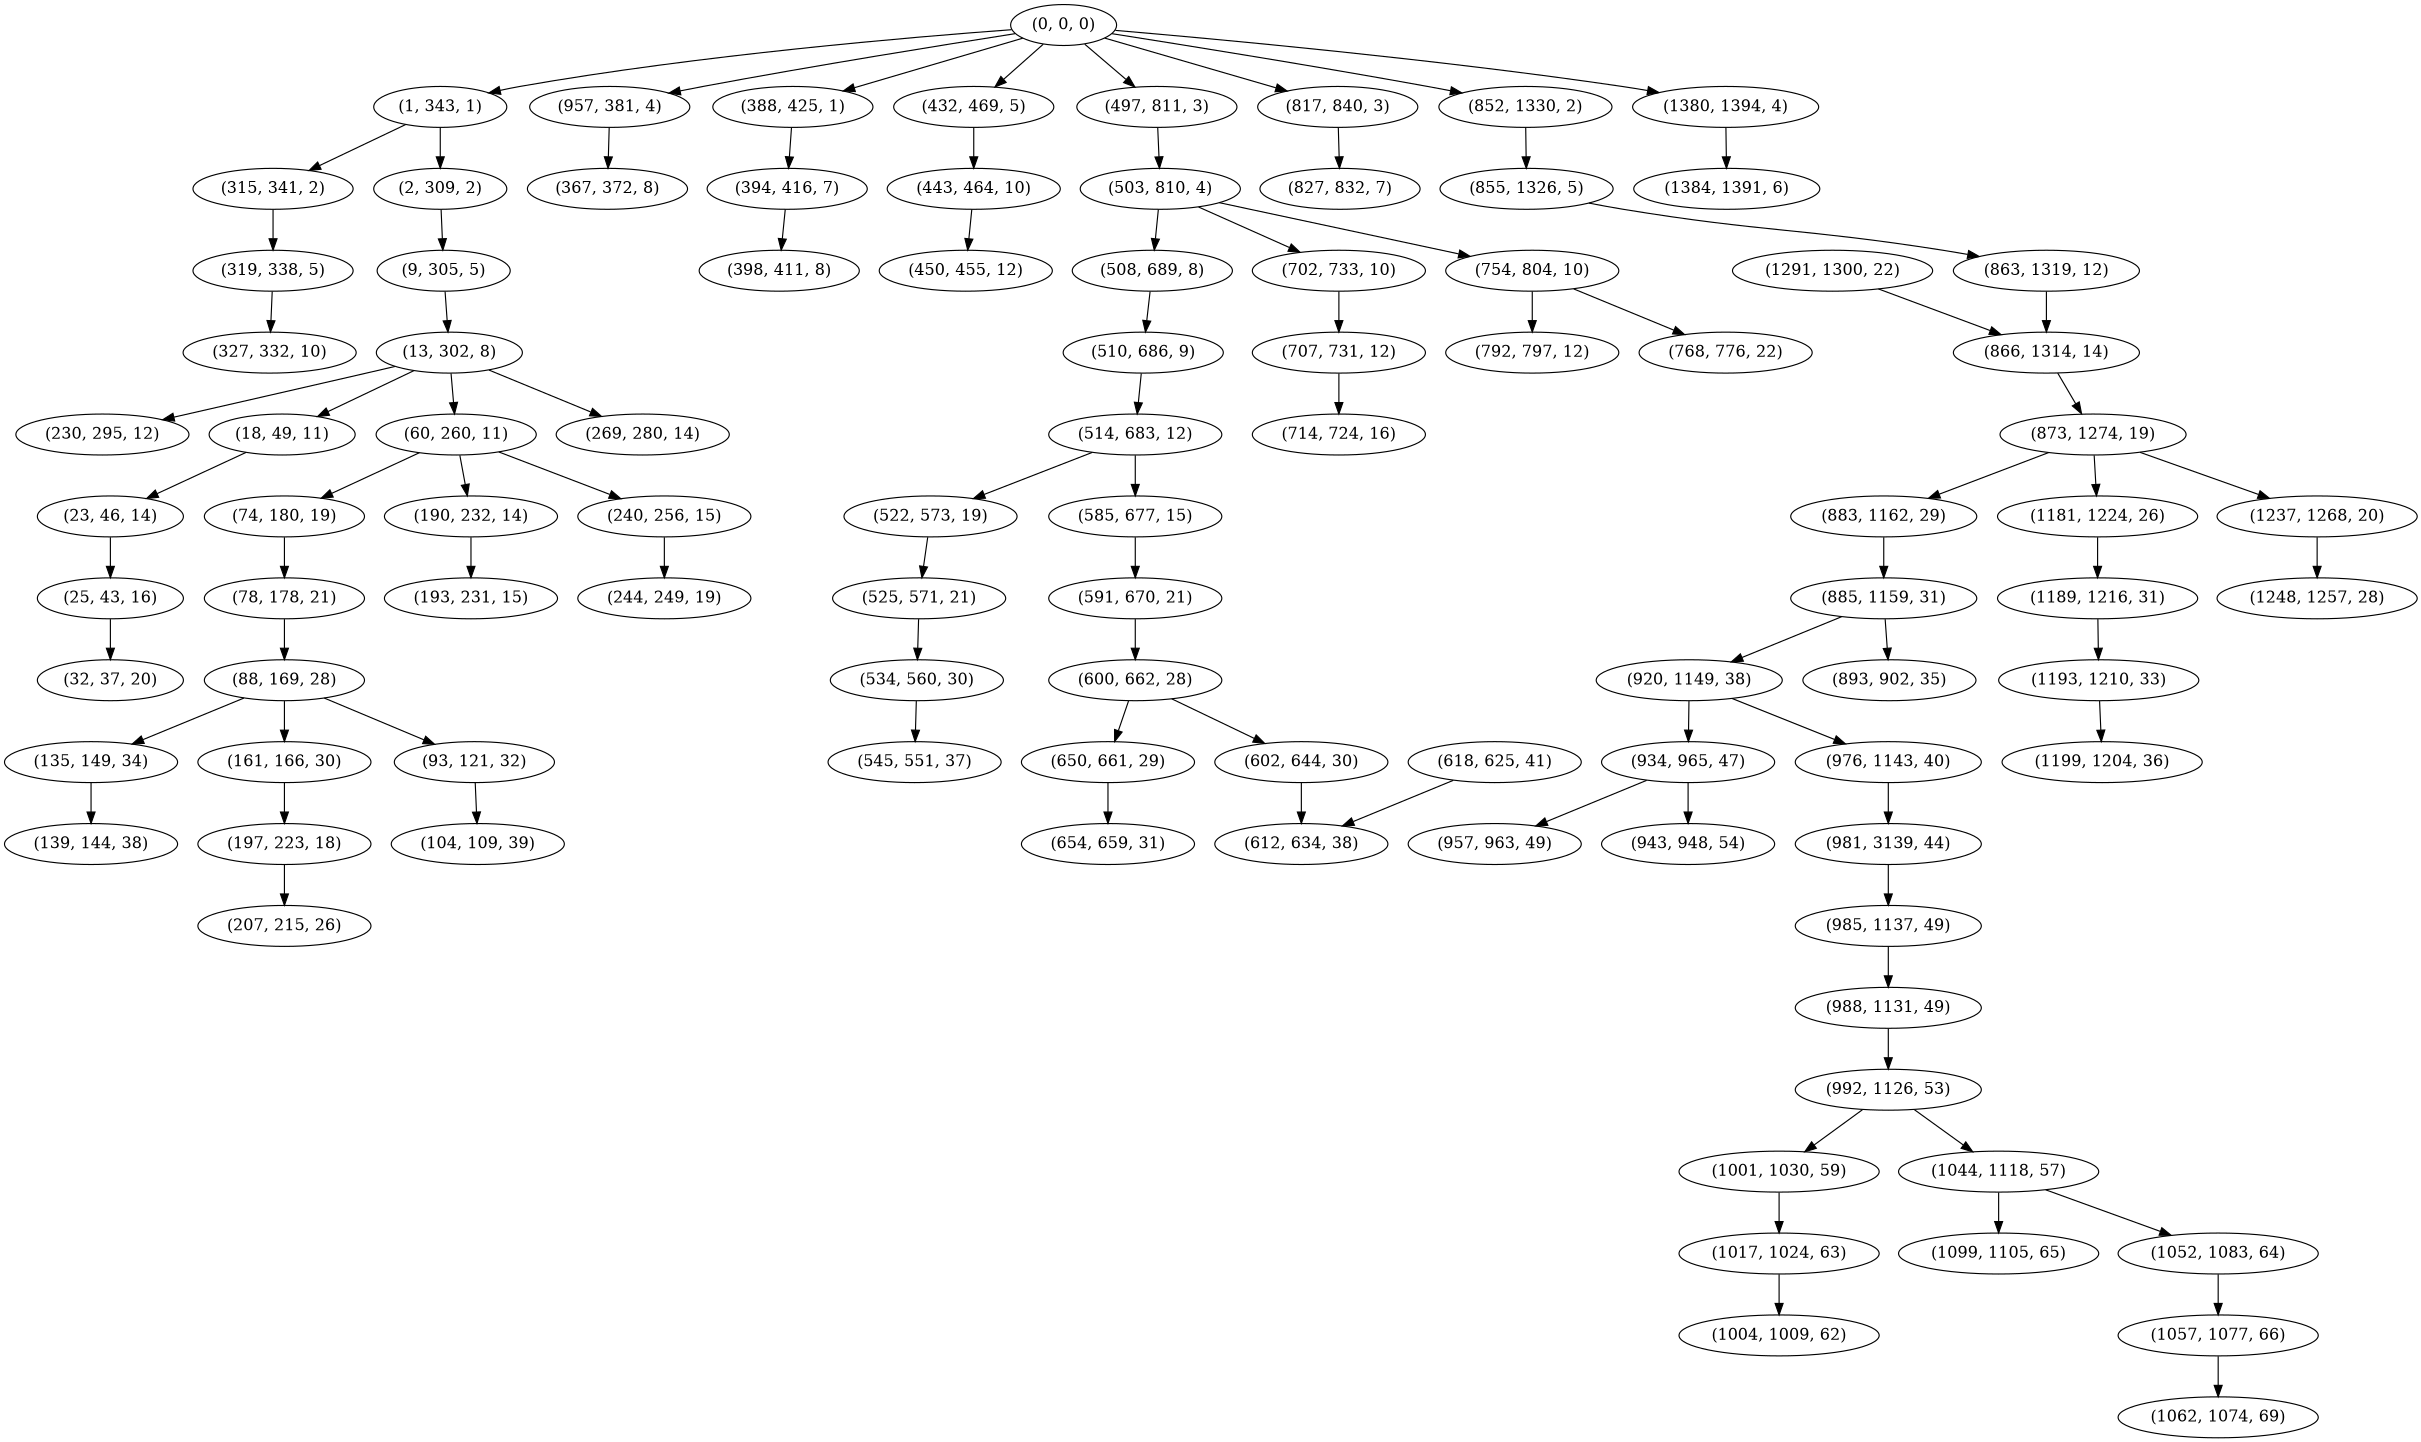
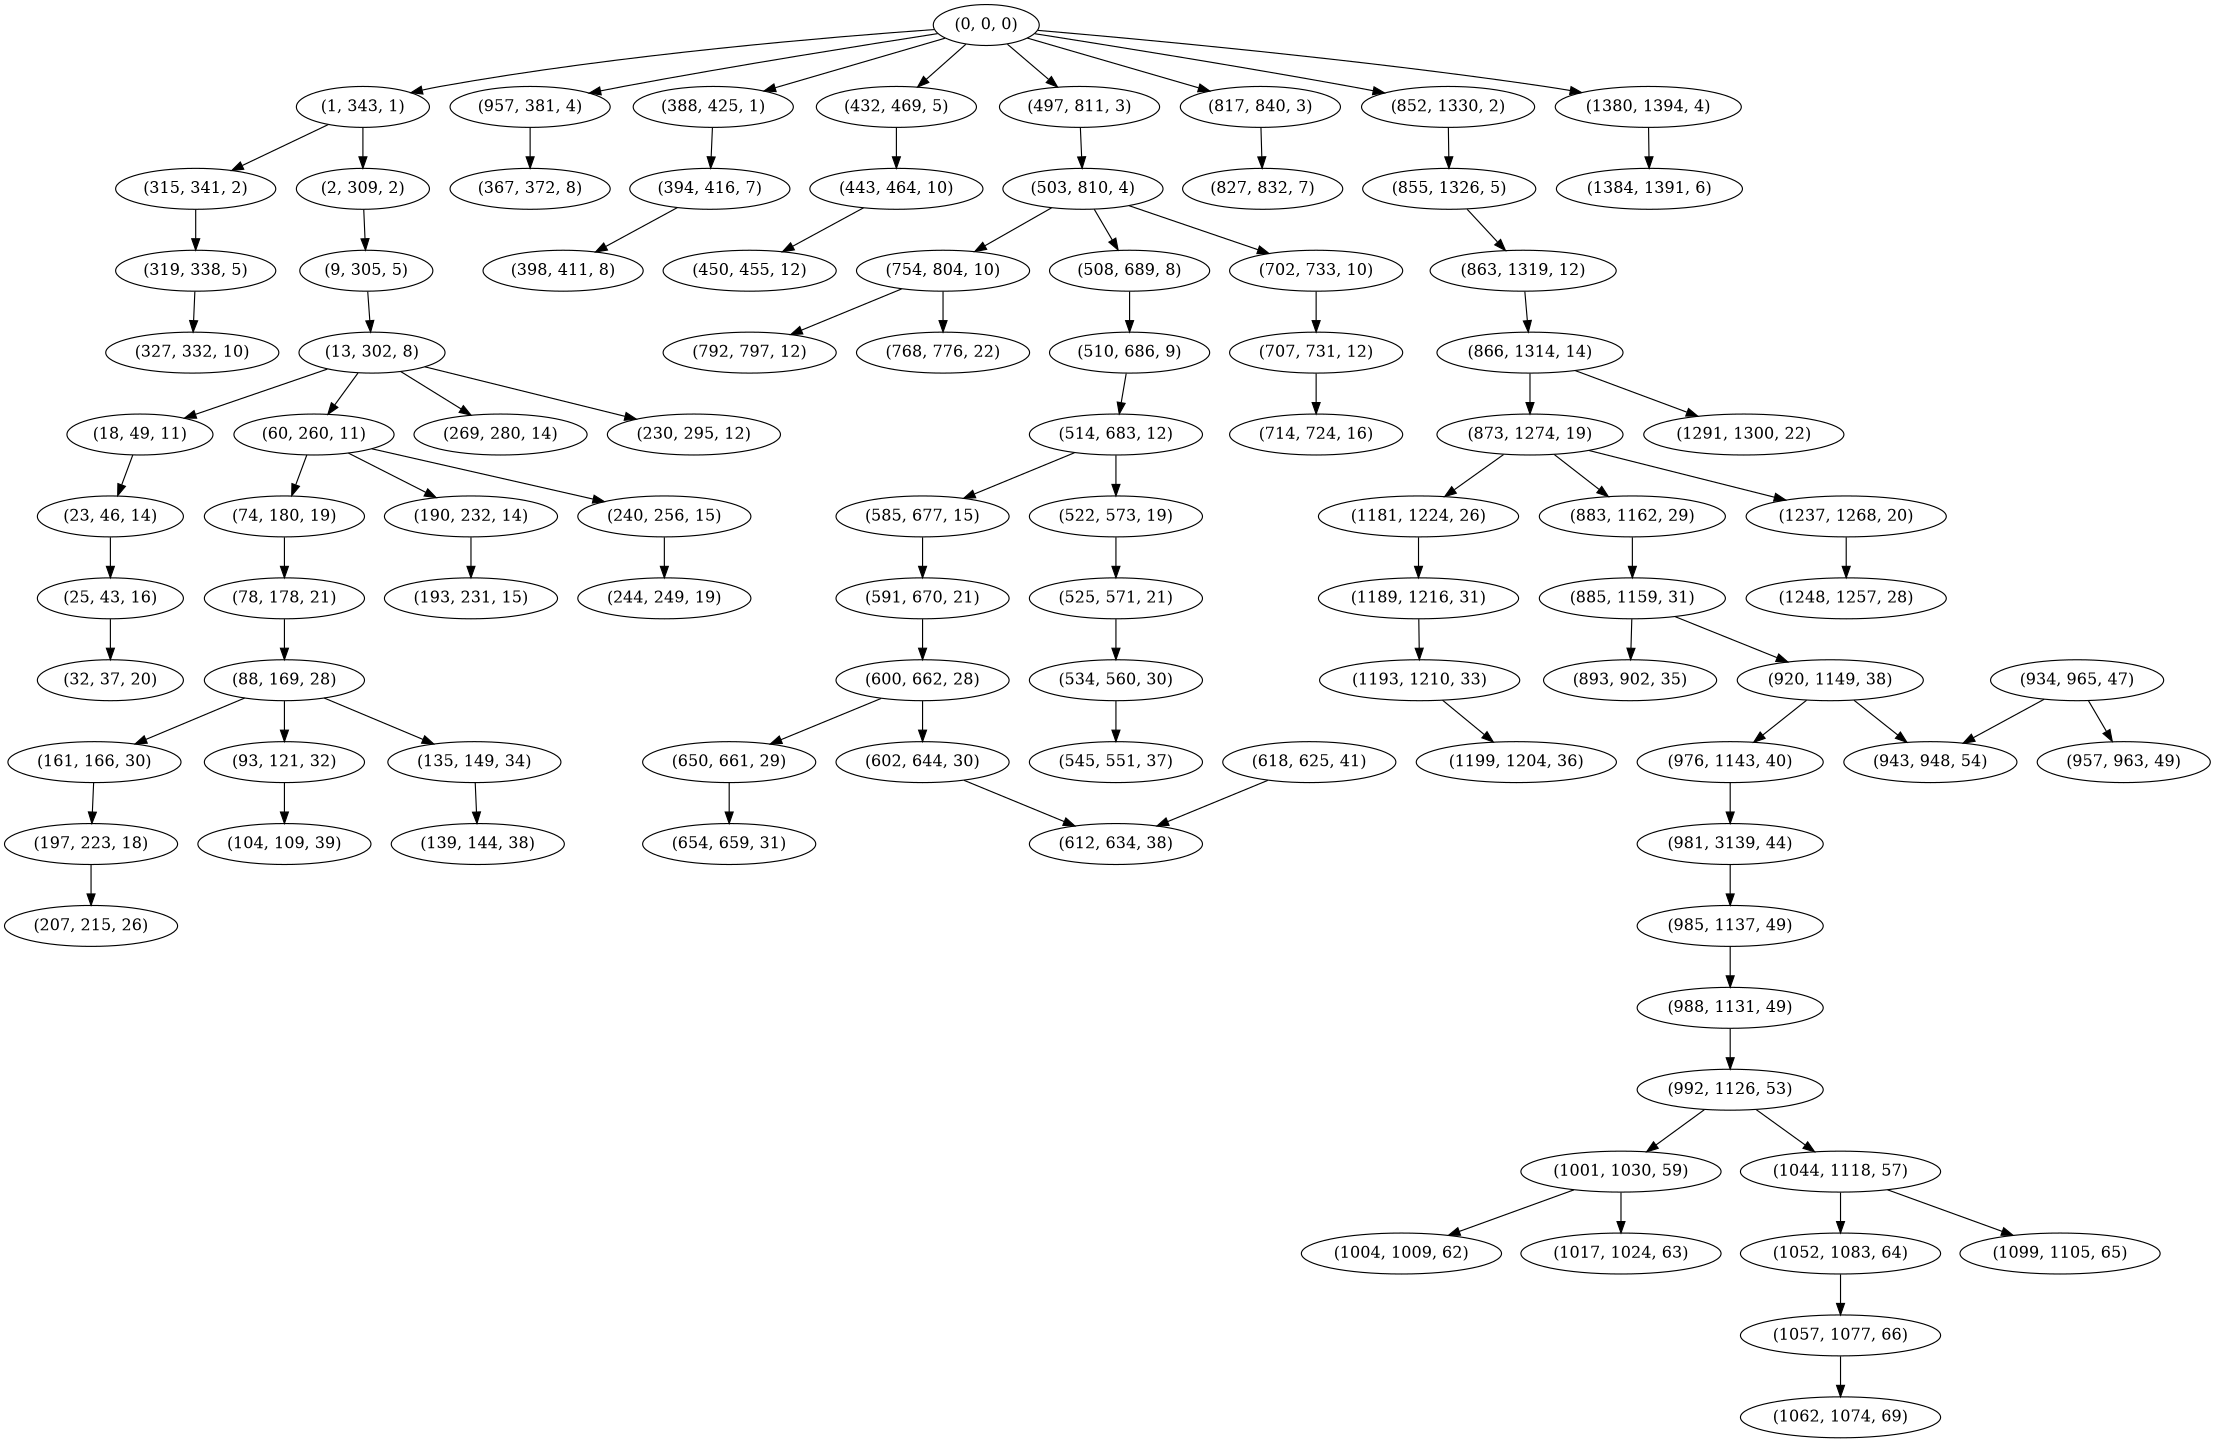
edge "(1291, 1300, 22)" -> "(866, 1314, 14)": reversed
edge "(920, 1149, 38)" -> "(934, 965, 47)": now "(920, 1149, 38)" -> "(943, 948, 54)"
edge "(1017, 1024, 63)" -> "(1004, 1009, 62)": now "(1001, 1030, 59)" -> "(1004, 1009, 62)"
